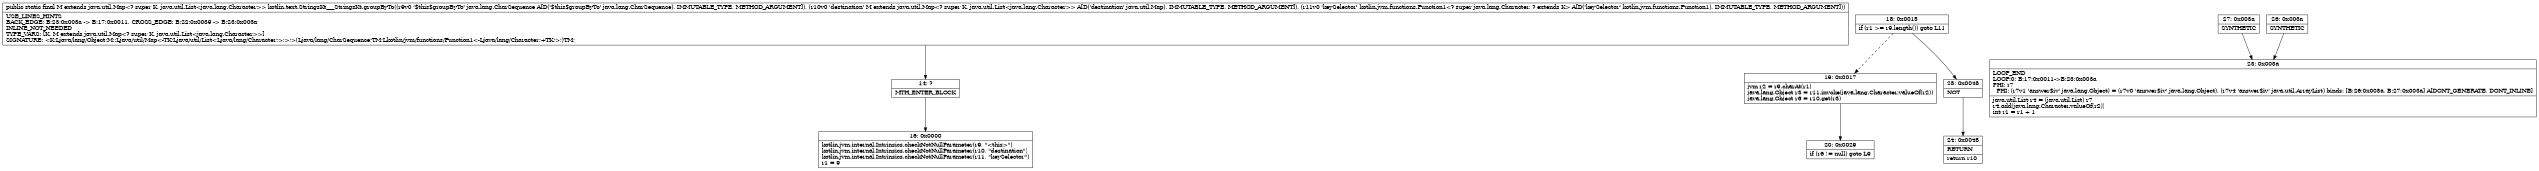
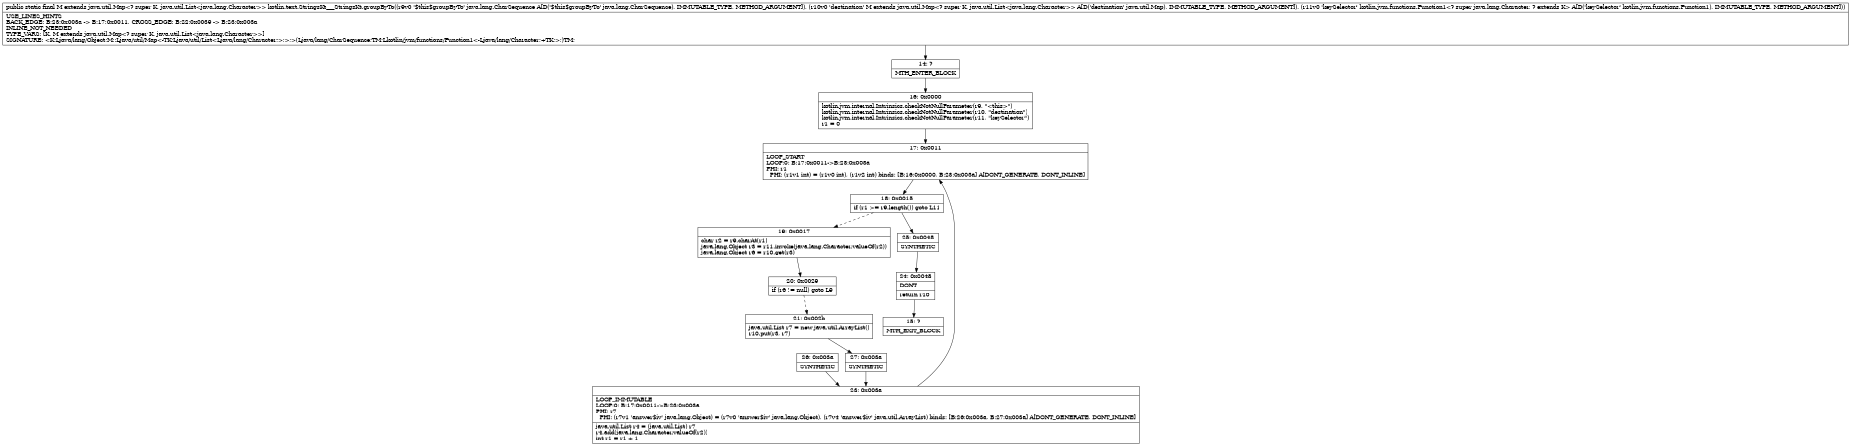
node "23: 0x003a": text "LOOP_END" -> "LOOP_IMMUTABLE"
node "19: 0x0017": text "jvm r2 = r9.charAt(r1)" -> "char r2 = r9.charAt(r1)"
node "25: 0x0048": text "NOT" -> "SYNTHETIC"
node "24: 0x0048": text "RETURN" -> "DONT"
node "17: 0x0011": added
node "16: 0x0000": text "r1 = 9" -> "r1 = 0"
node "21: 0x002b": added
node "15: ?": added
